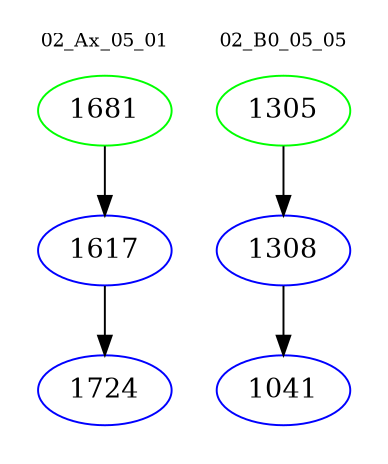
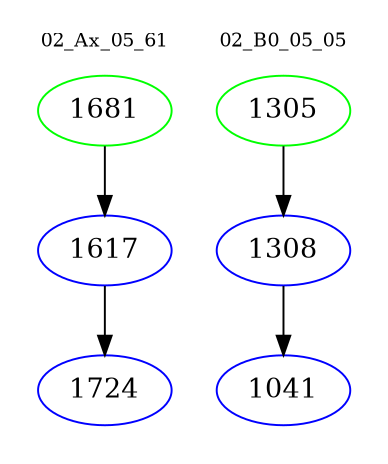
cluster "02_Ax_05_01": label "02_Ax_05_01" -> "02_Ax_05_61"
